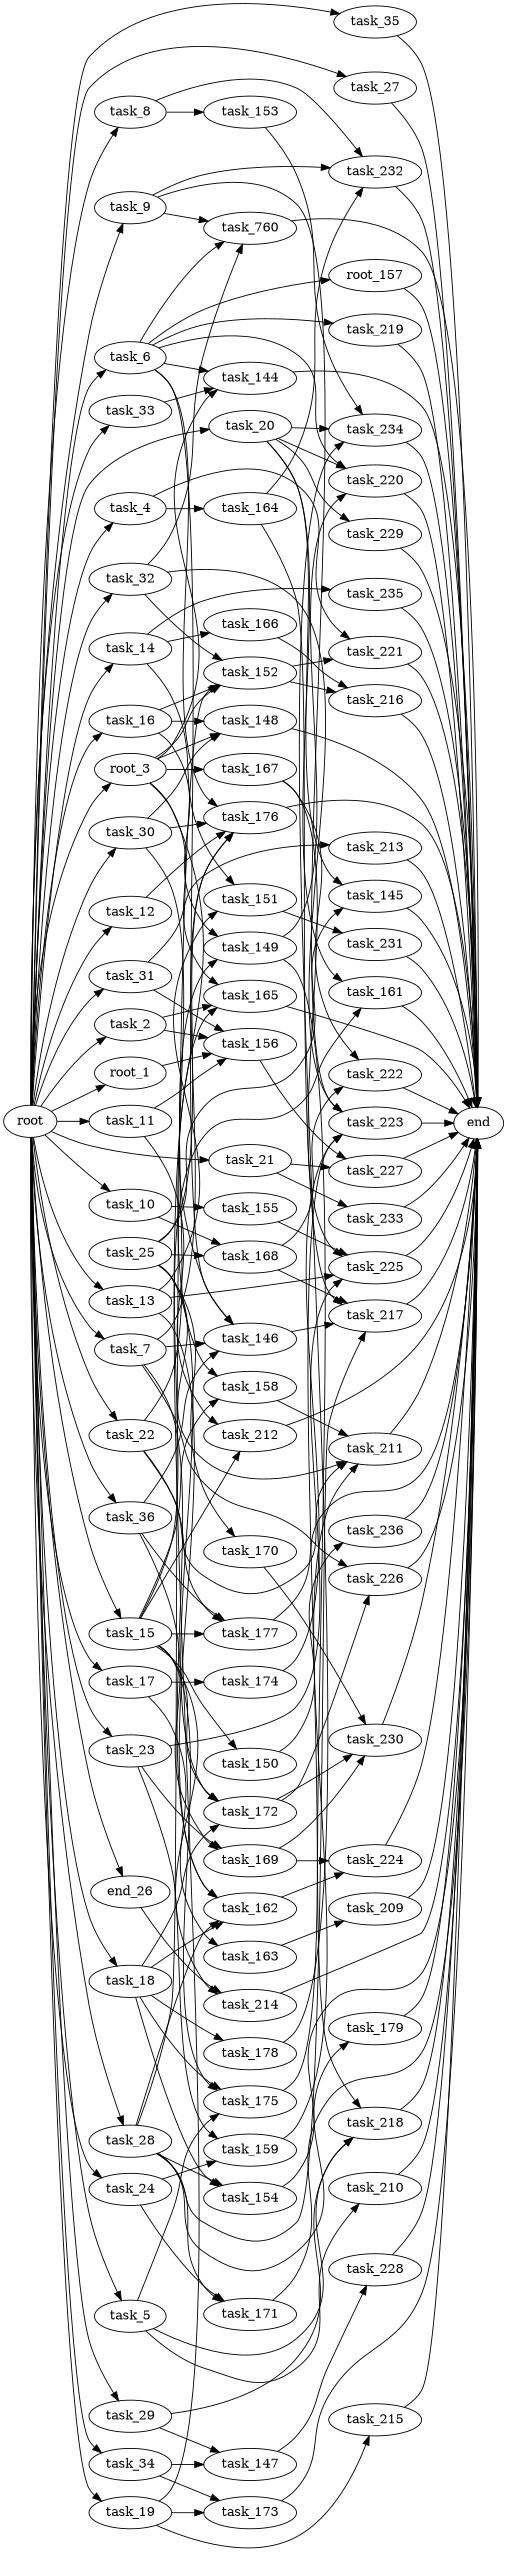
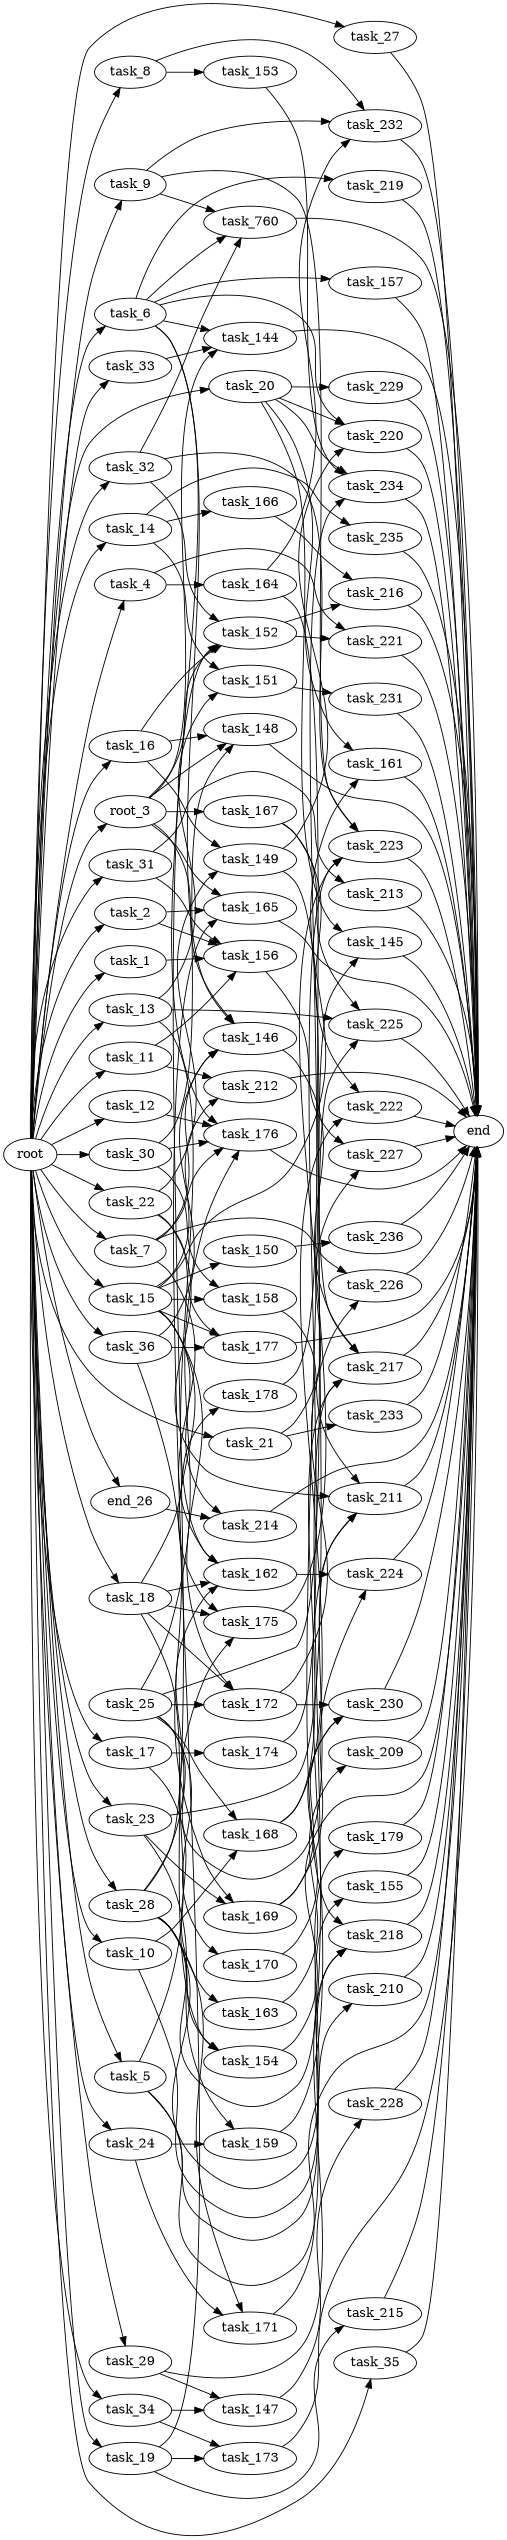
node "root_157": label "root_157" -> "task_157"
node "root_1": label "root_1" -> "task_1"
edge "task_155" -> "task_225": now "task_155" -> "end"
